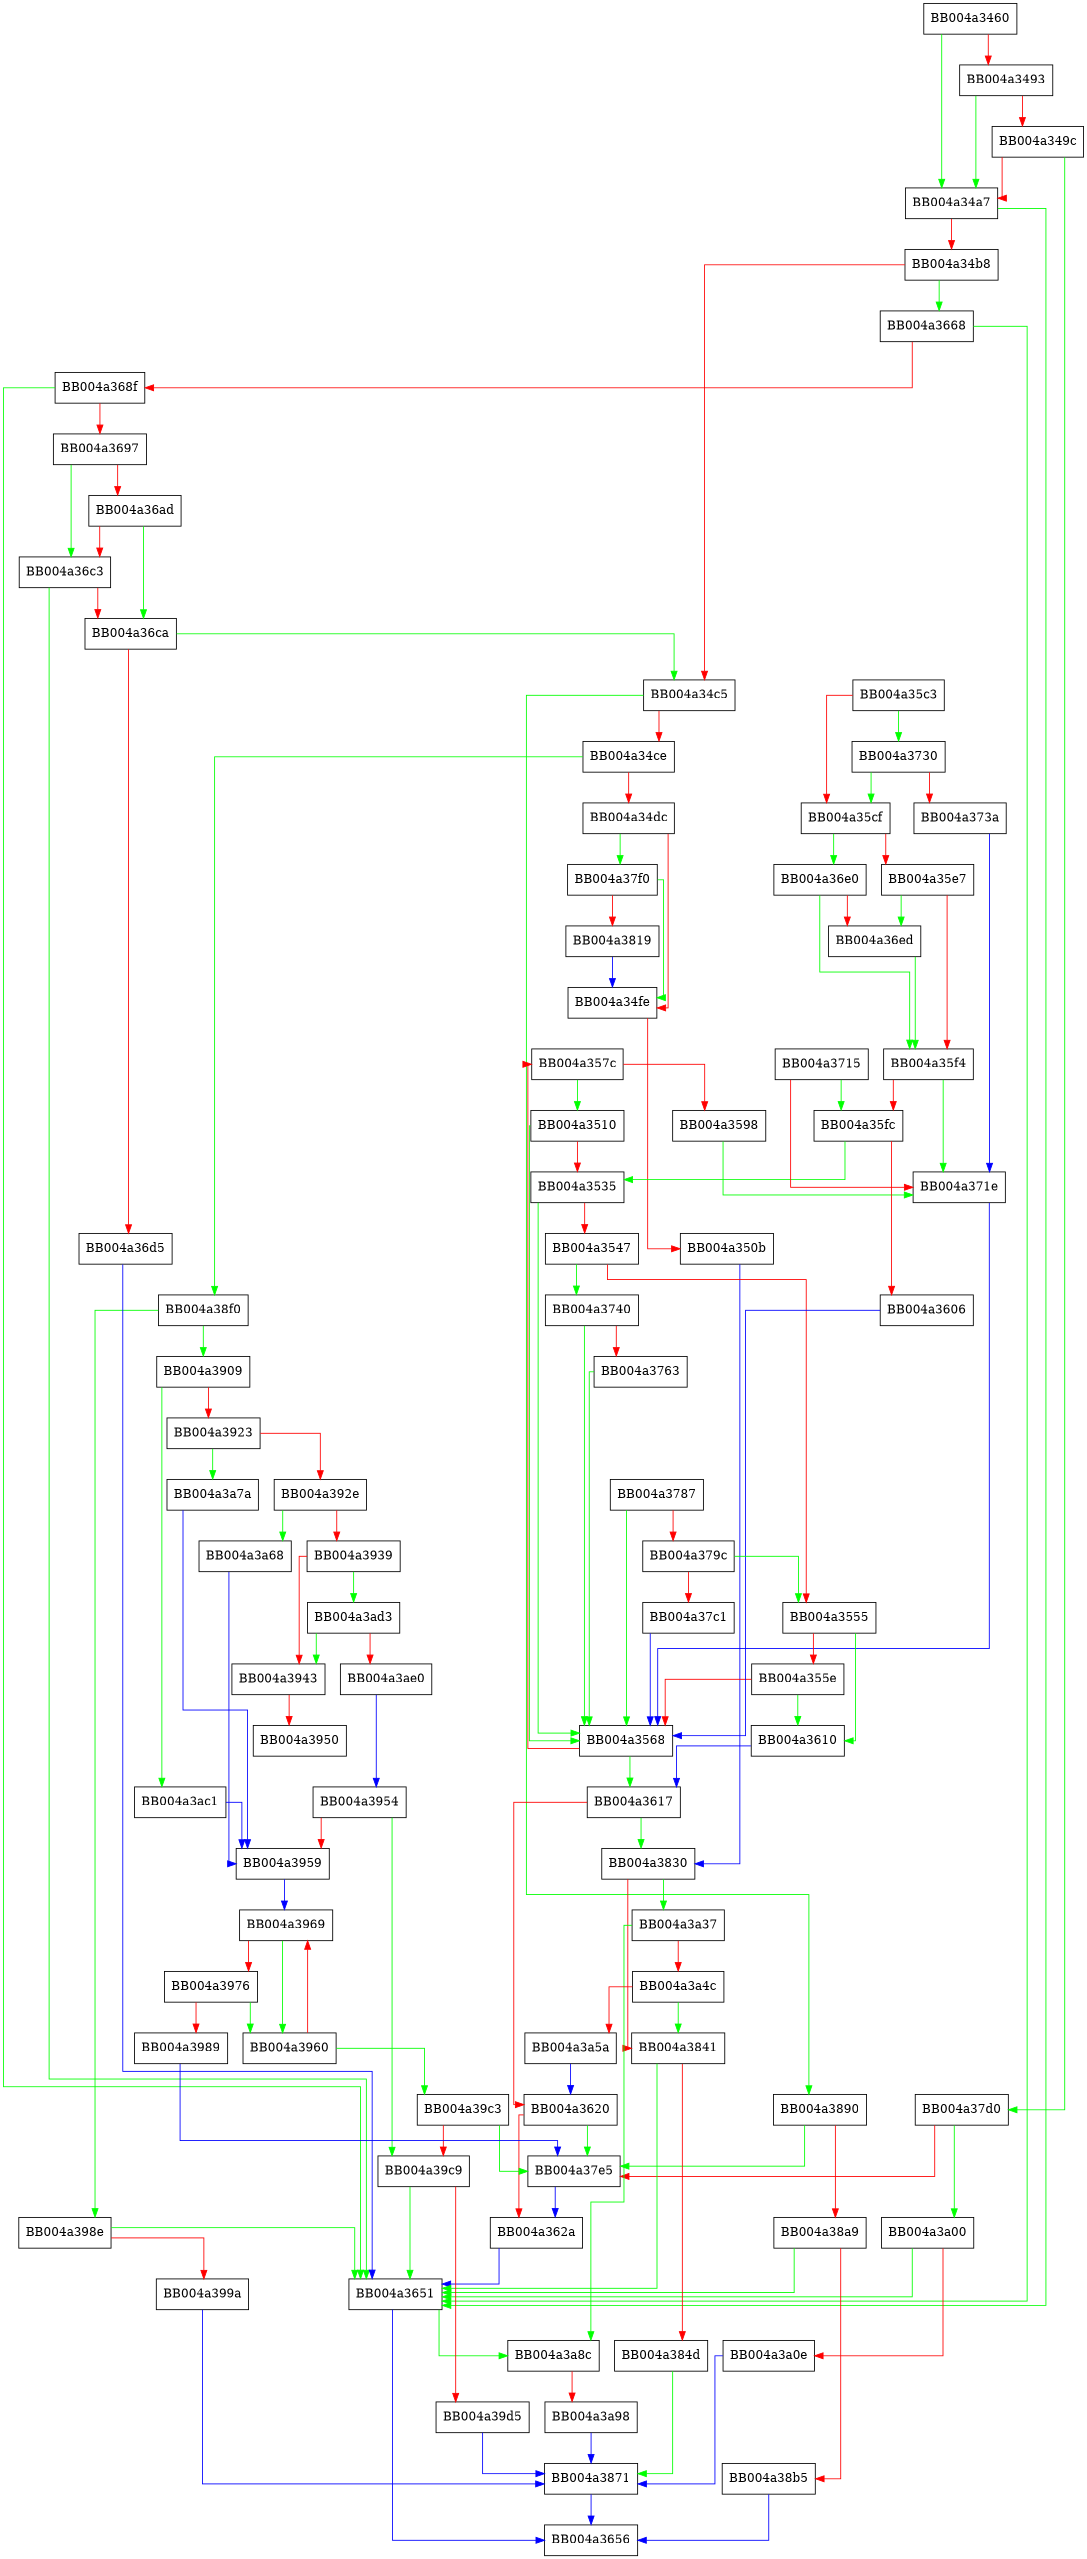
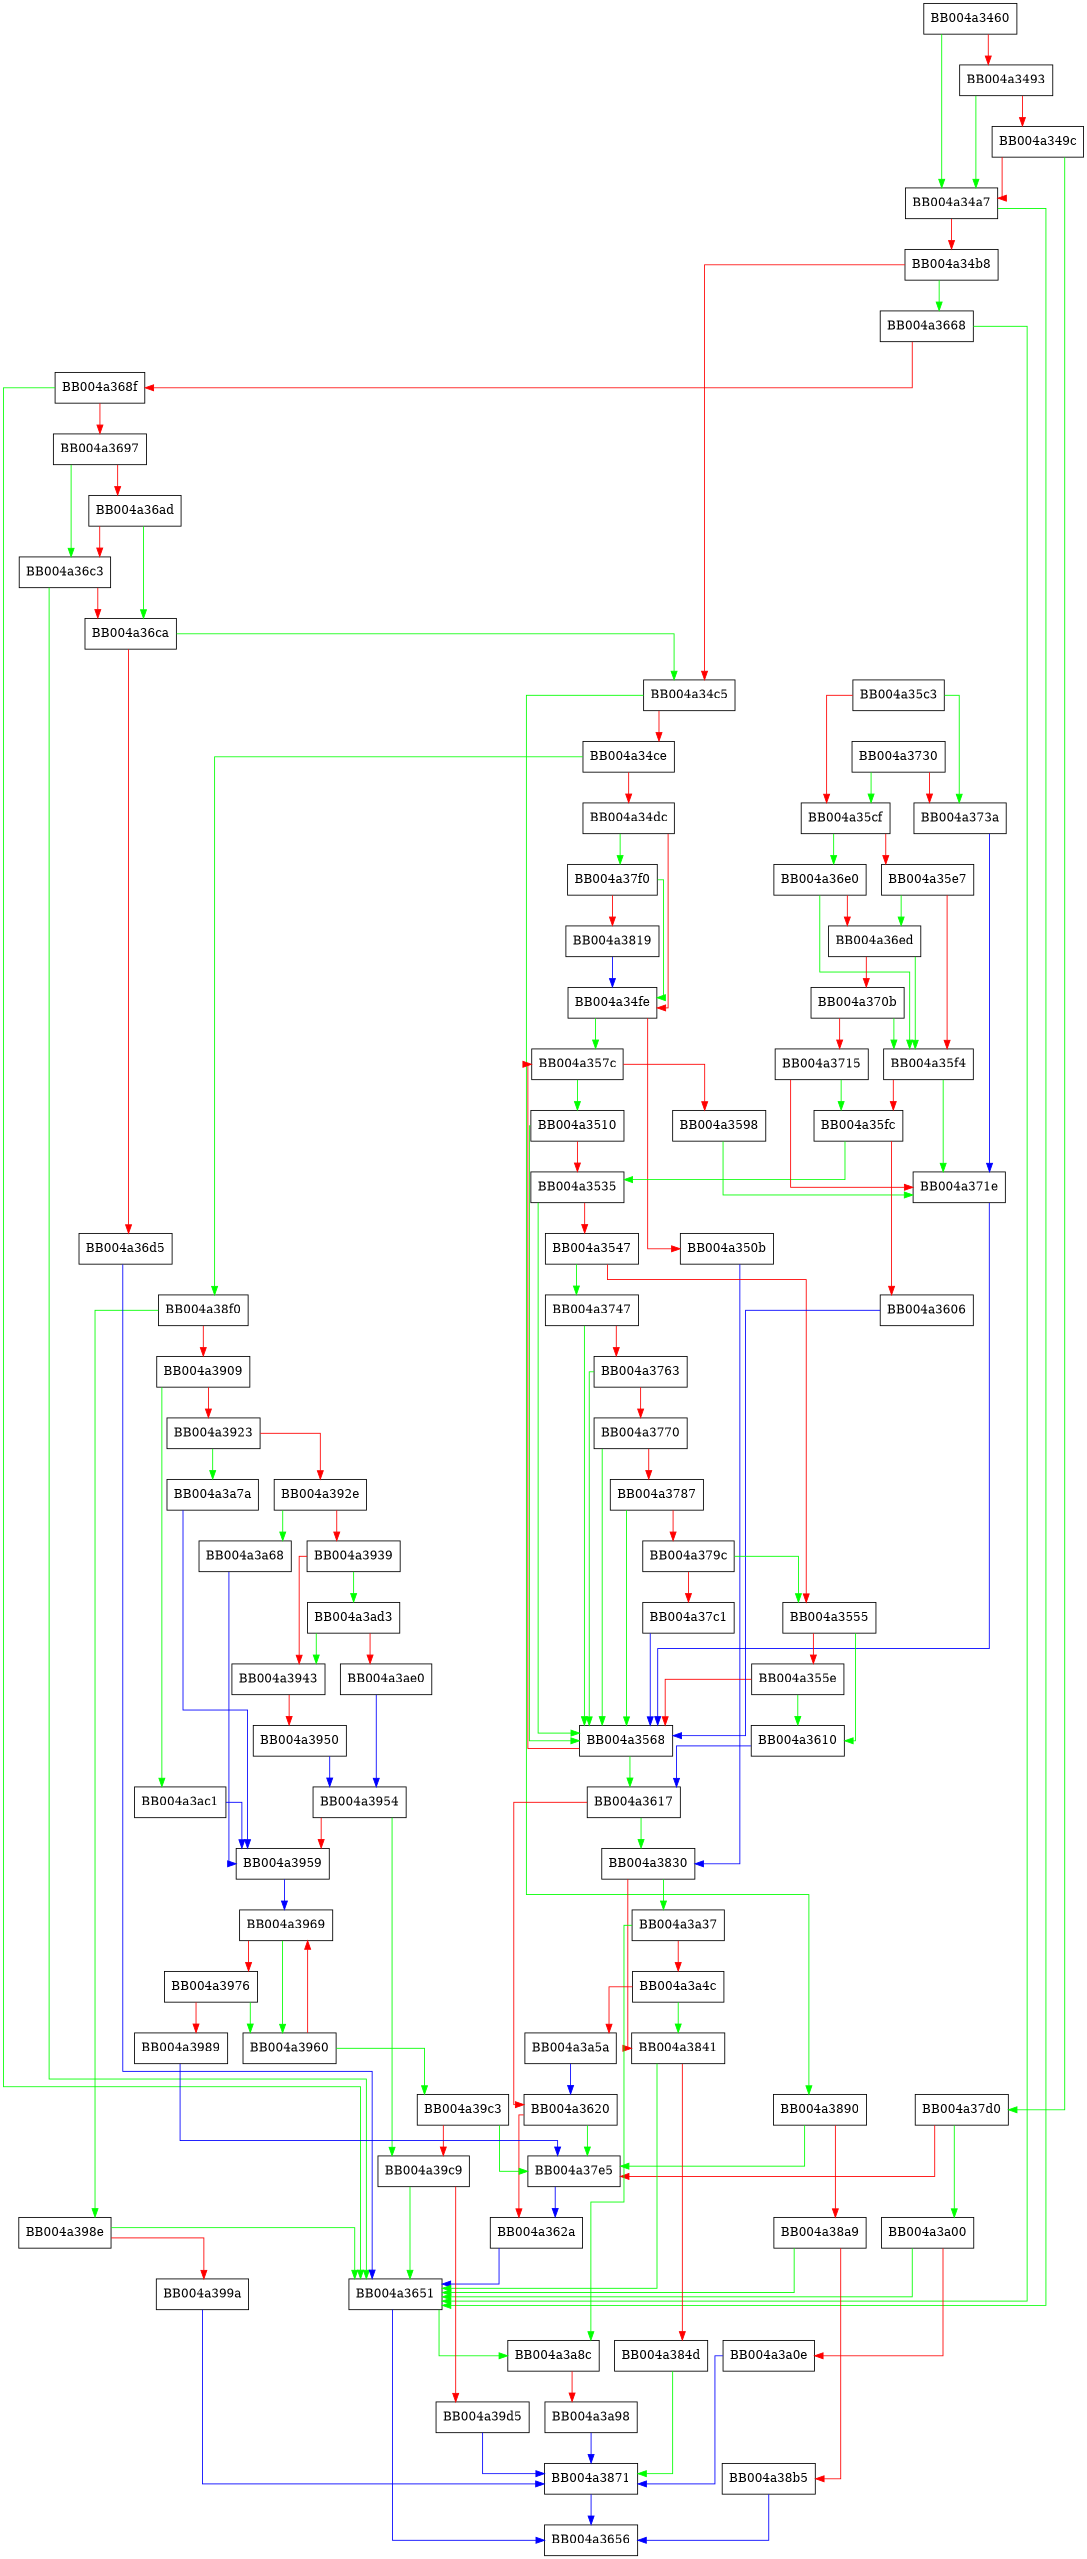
edge "BB004a35c3" -> "BB004a3730": now "BB004a35c3" -> "BB004a373a"
node "BB004a370b": added
edge "BB004a34fe" -> "BB004a357c": added
node "BB004a3740": label "BB004a3740" -> "BB004a3747"
edge "BB004a38f0" -> "BB004a3909": color green -> red
node "BB004a3770": added
edge "BB004a3950" -> "BB004a3954": added
